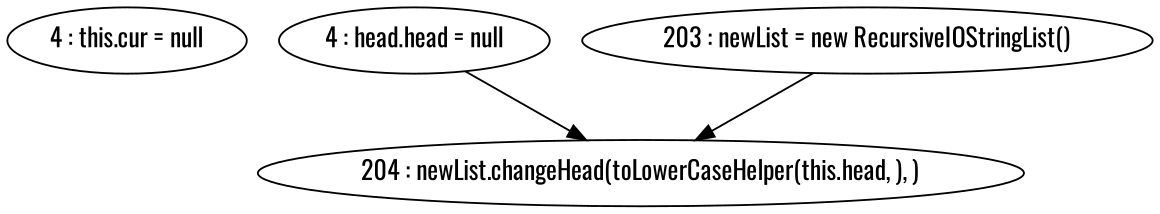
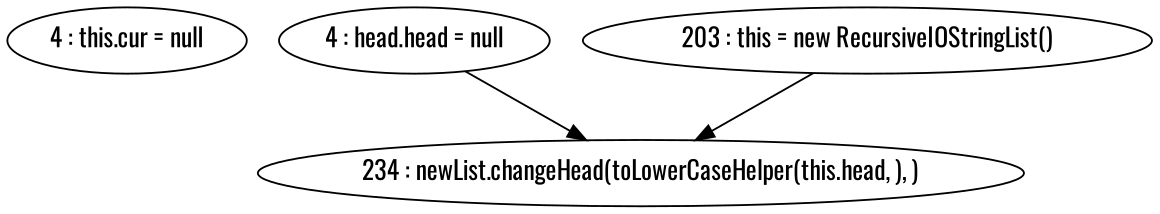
node "203 : newList = new RecursiveIOStringList()": label "203 : newList = new RecursiveIOStringList()" -> "203 : this = new RecursiveIOStringList()"
node "204 : newList.changeHead(toLowerCaseHelper(this.head, ), )": label "204 : newList.changeHead(toLowerCaseHelper(this.head, ), )" -> "234 : newList.changeHead(toLowerCaseHelper(this.head, ), )"
